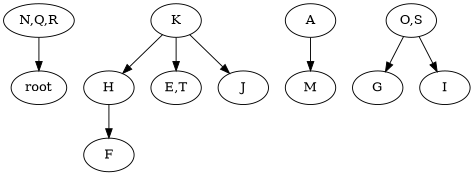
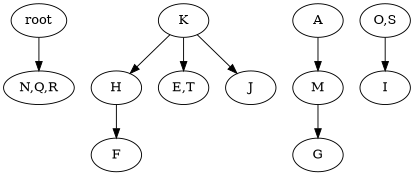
edge "N,Q,R" -> "root": reversed
edge "O,S" -> "G": now "M" -> "G"
